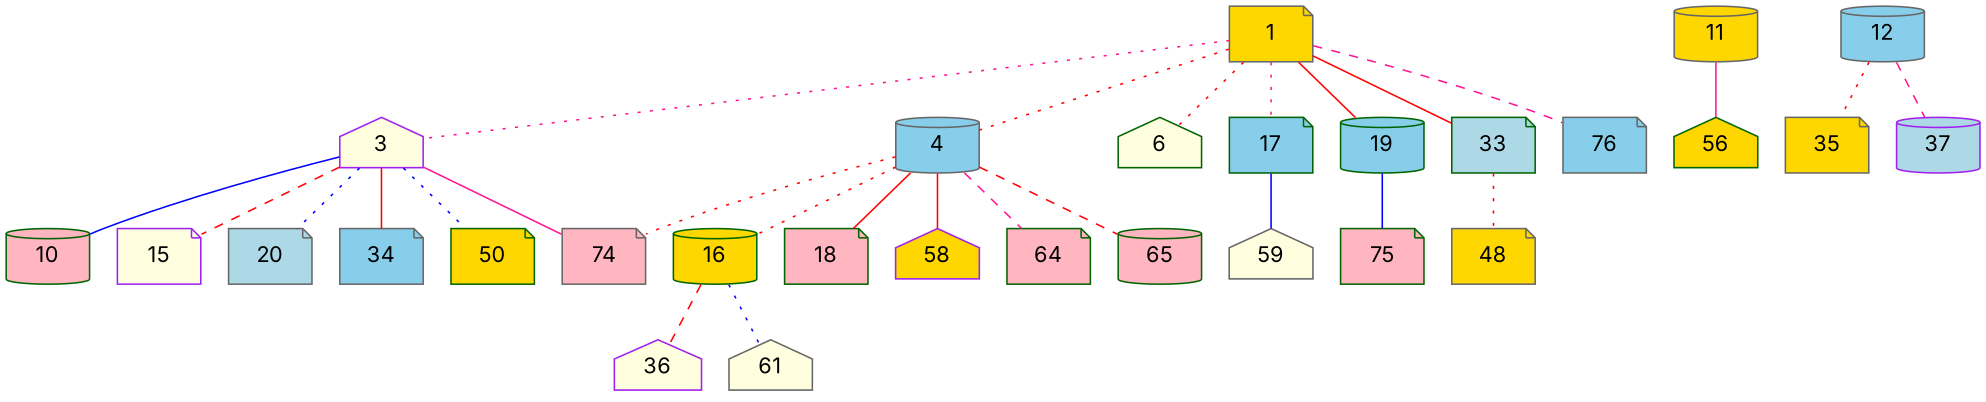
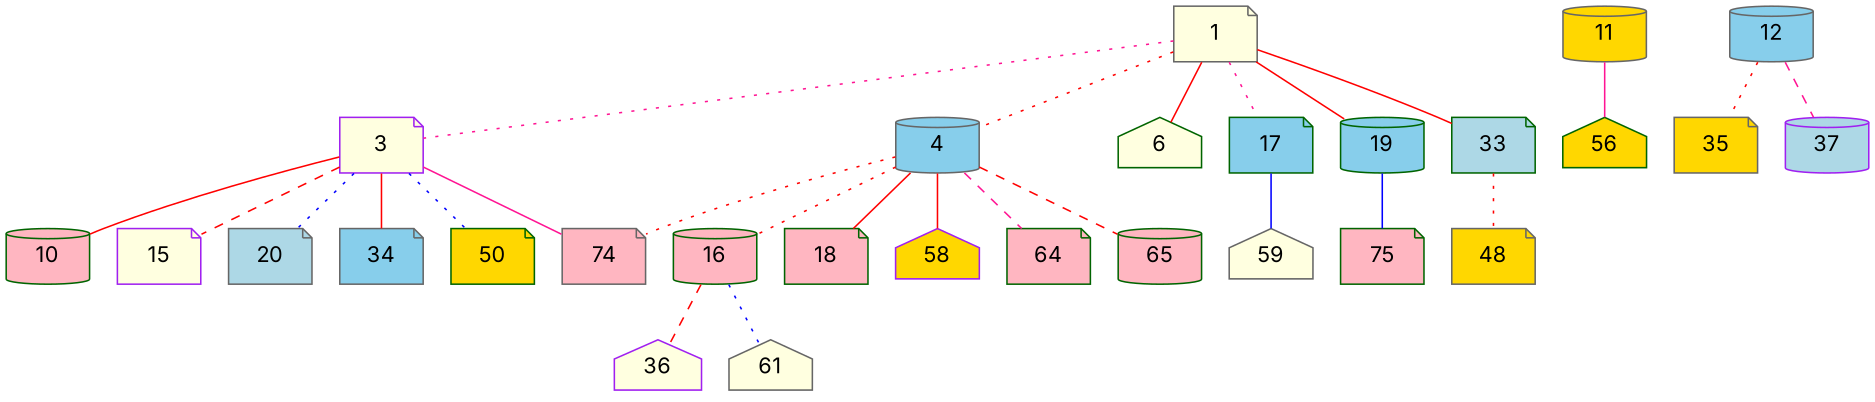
node "1": fillcolor gold -> lightyellow
edge "1" -- "6": style dotted -> solid
node "3": shape house -> note
node "76": removed
edge "3" -- "10": color blue -> red
node "16": fillcolor gold -> lightpink
